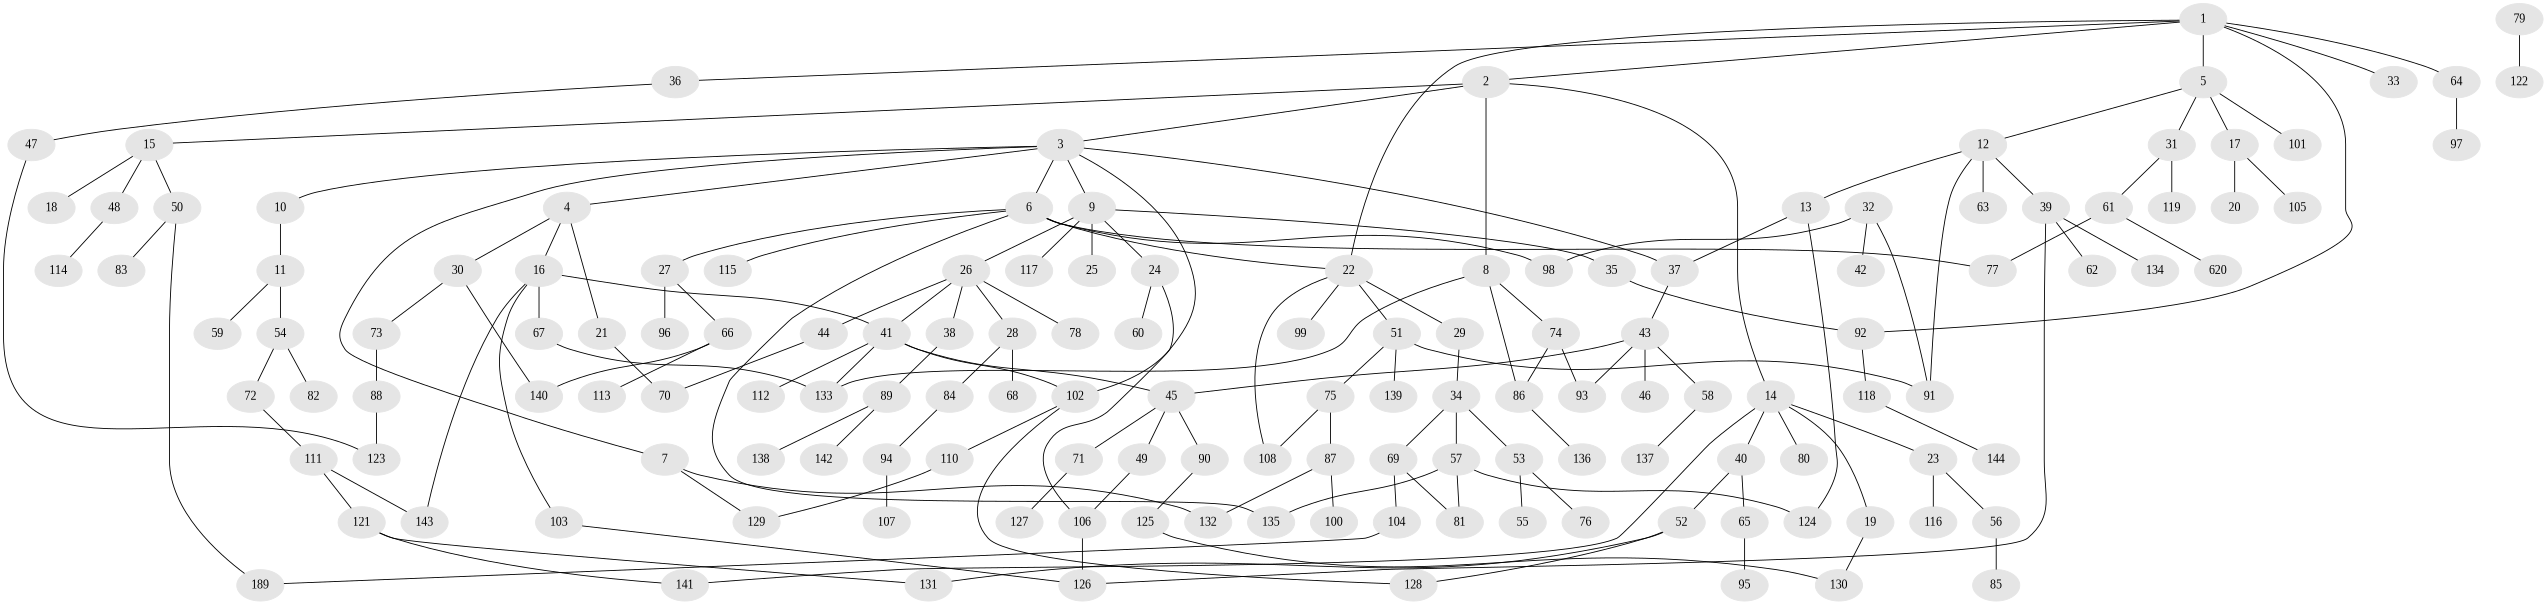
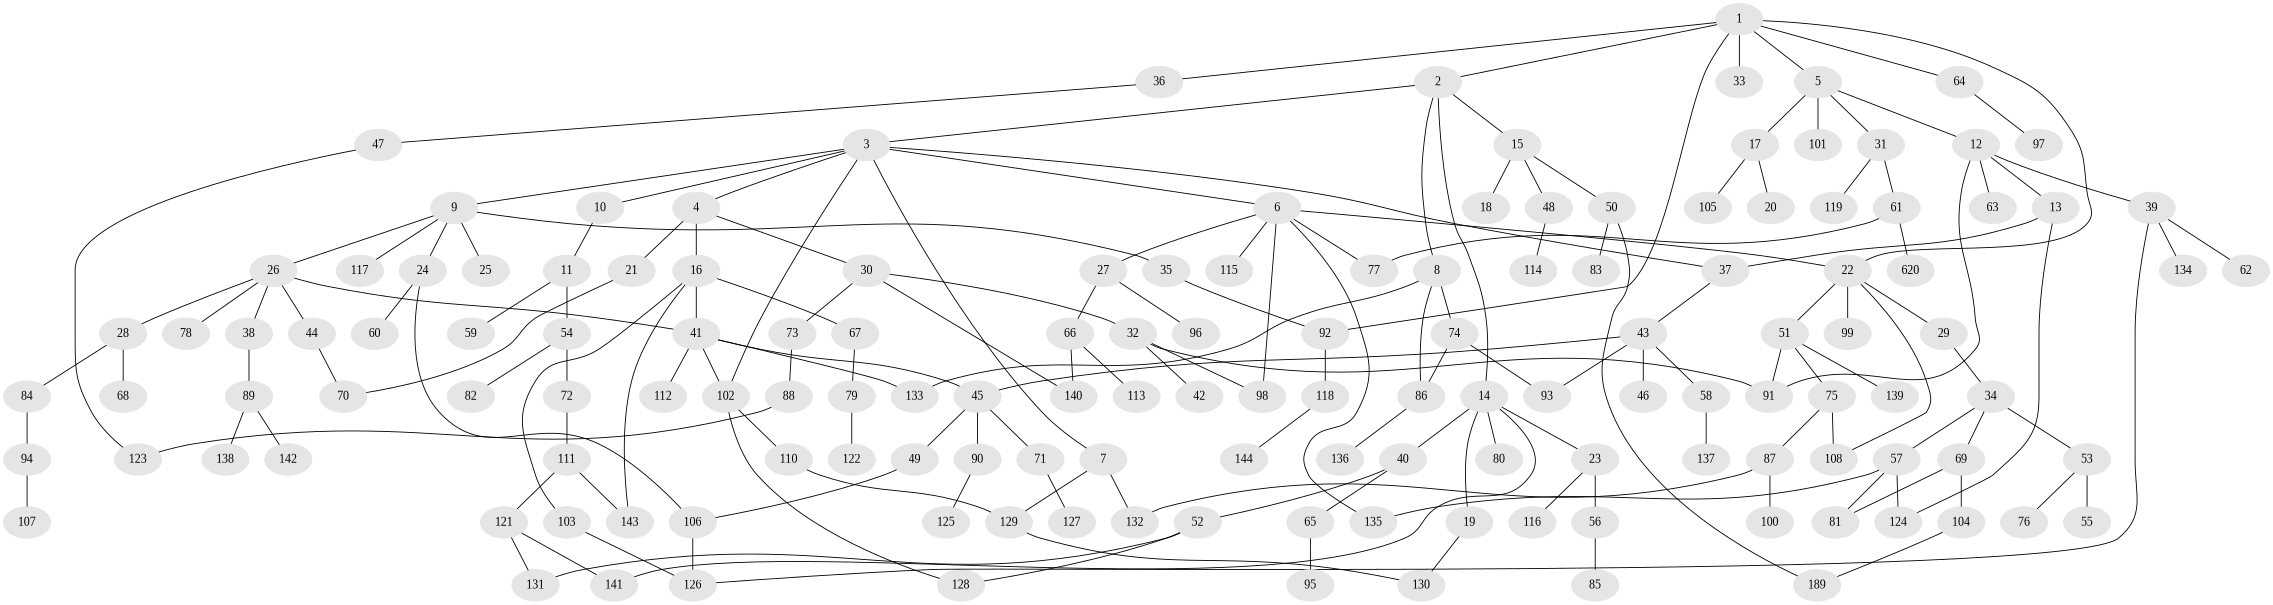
edge "30" -- "32": added
edge "67" -- "133": now "67" -- "79"
edge "125" -- "130": now "129" -- "130"
